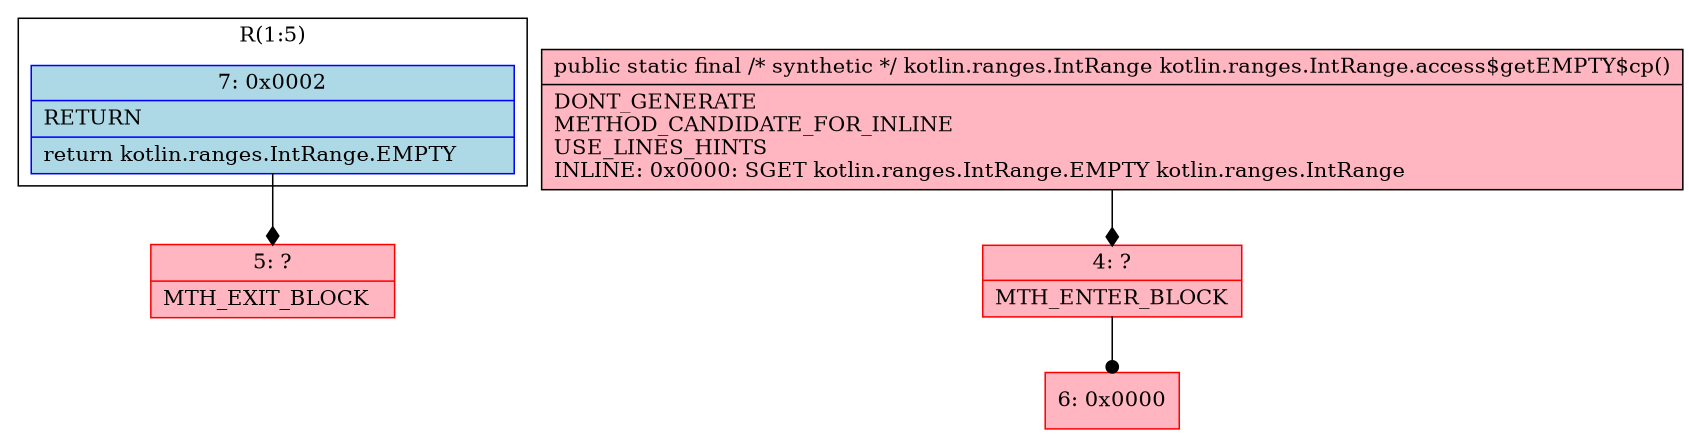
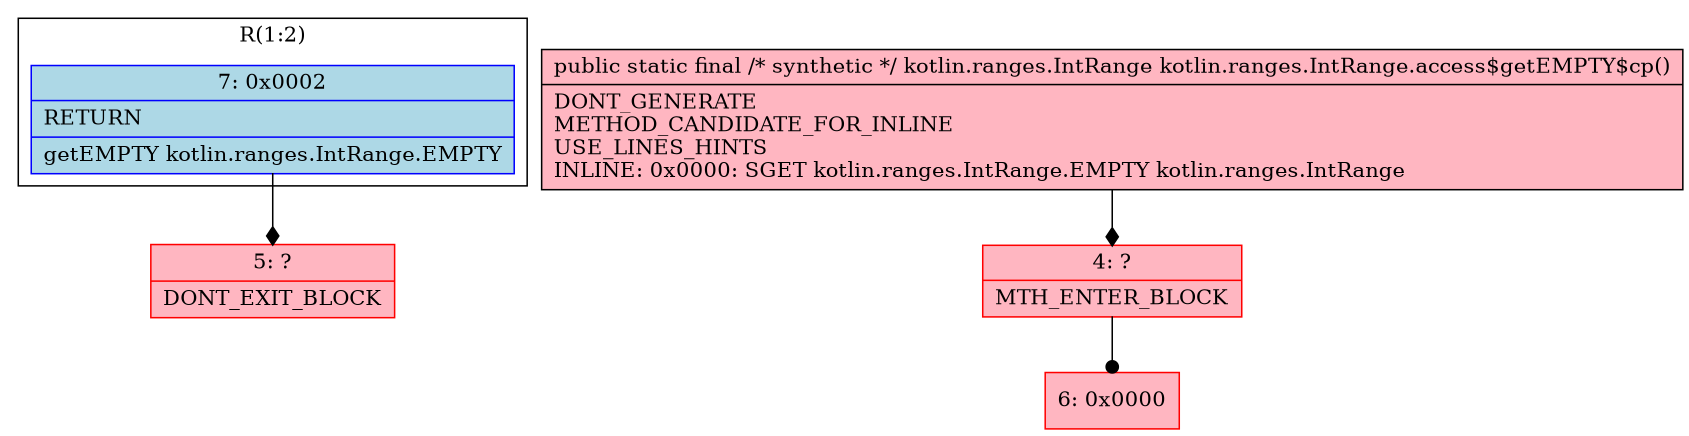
cluster "R(1:5)": label "R(1:5)" -> "R(1:2)"
node "7: 0x0002": text "return kotlin.ranges.IntRange.EMPTY" -> "getEMPTY kotlin.ranges.IntRange.EMPTY"
node "5: ?": text "MTH_EXIT_BLOCK" -> "DONT_EXIT_BLOCK"
